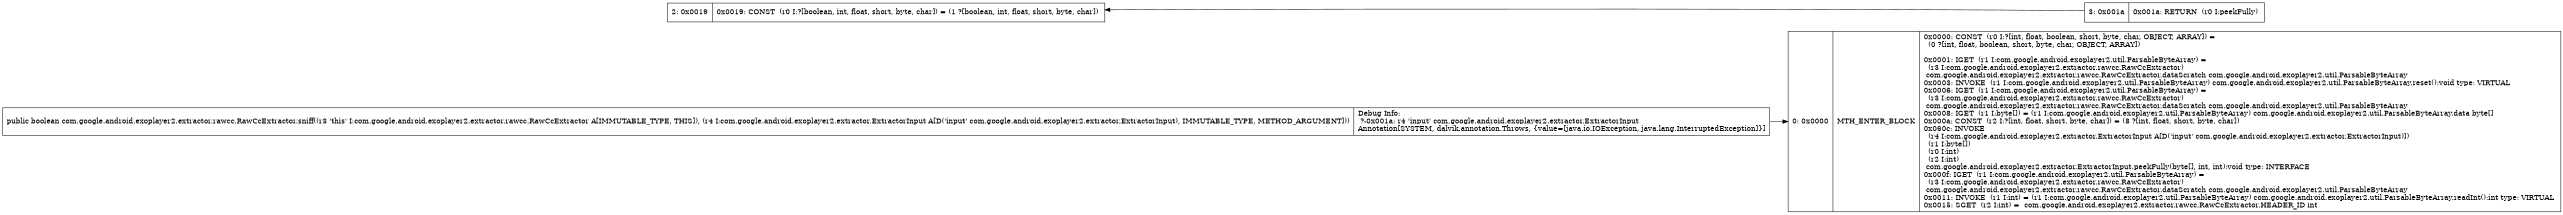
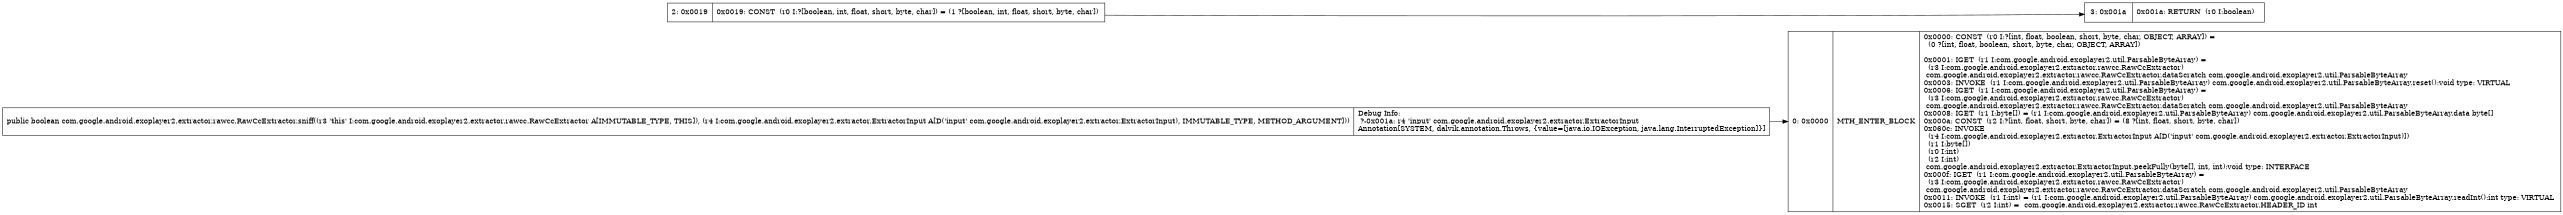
edge "3: 0x001a" -> "2: 0x0019": reversed
node "3: 0x001a": text "0x001a: RETURN  (r0 I:peekFully)" -> "0x001a: RETURN  (r0 I:boolean)"
